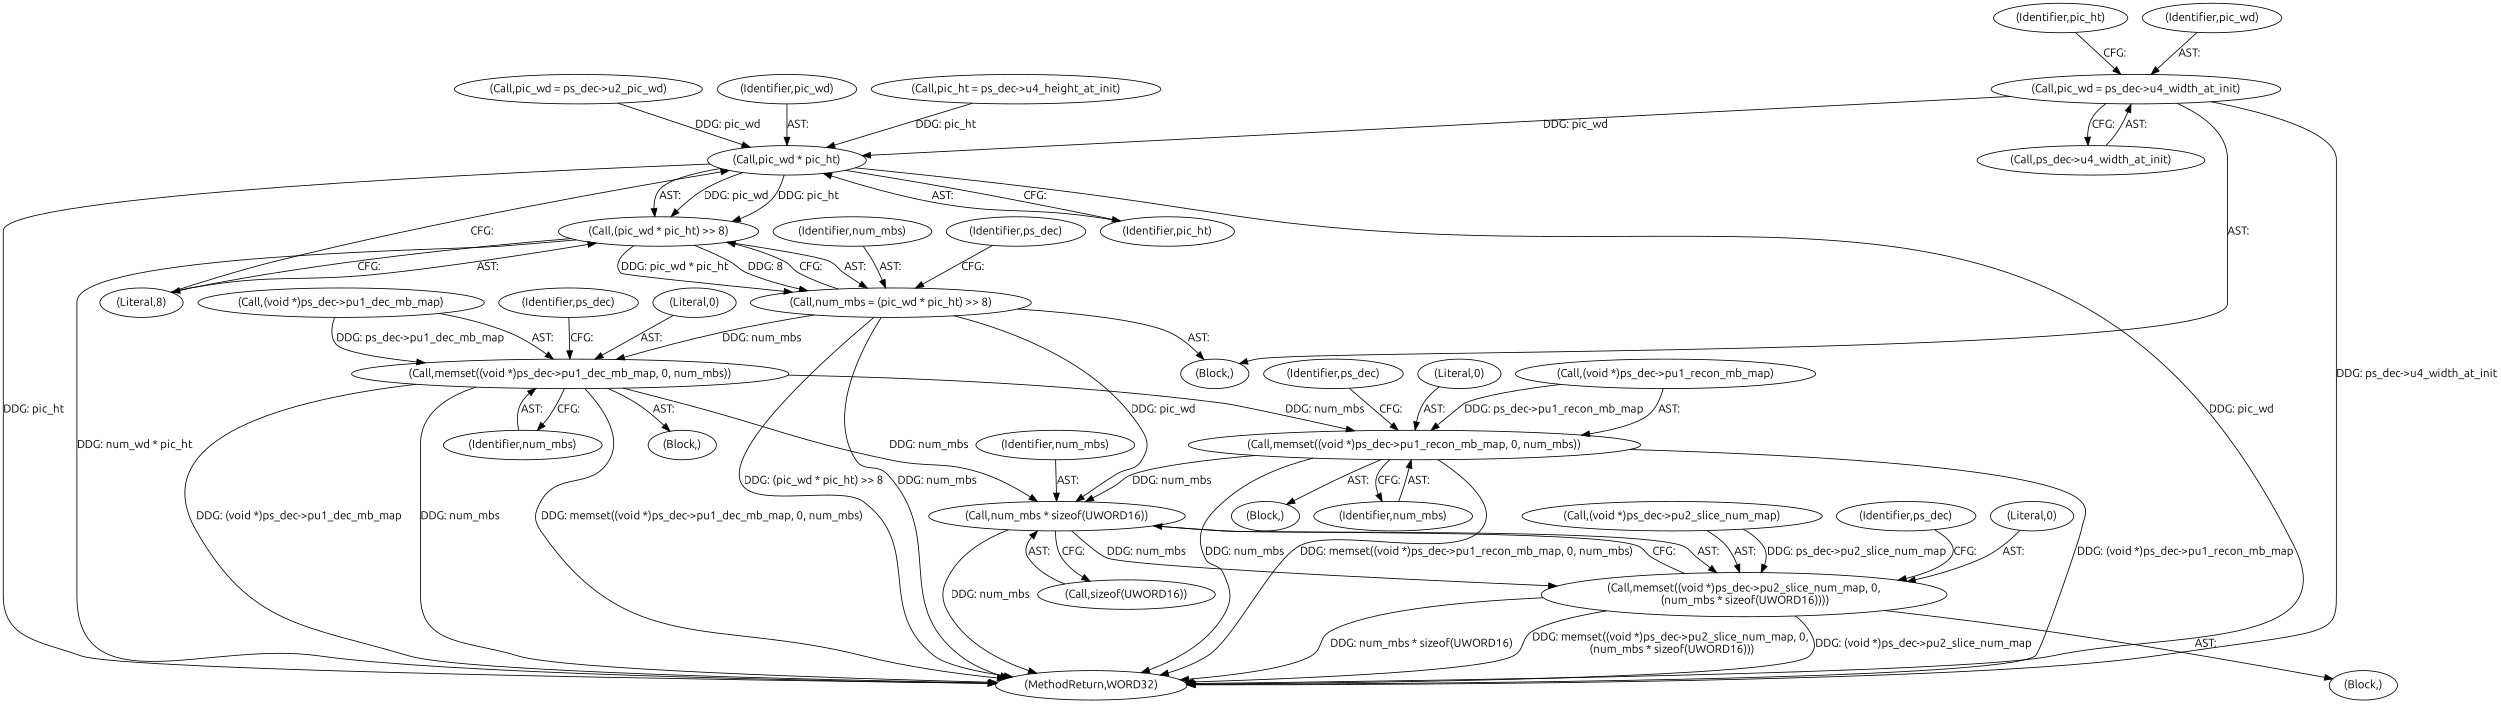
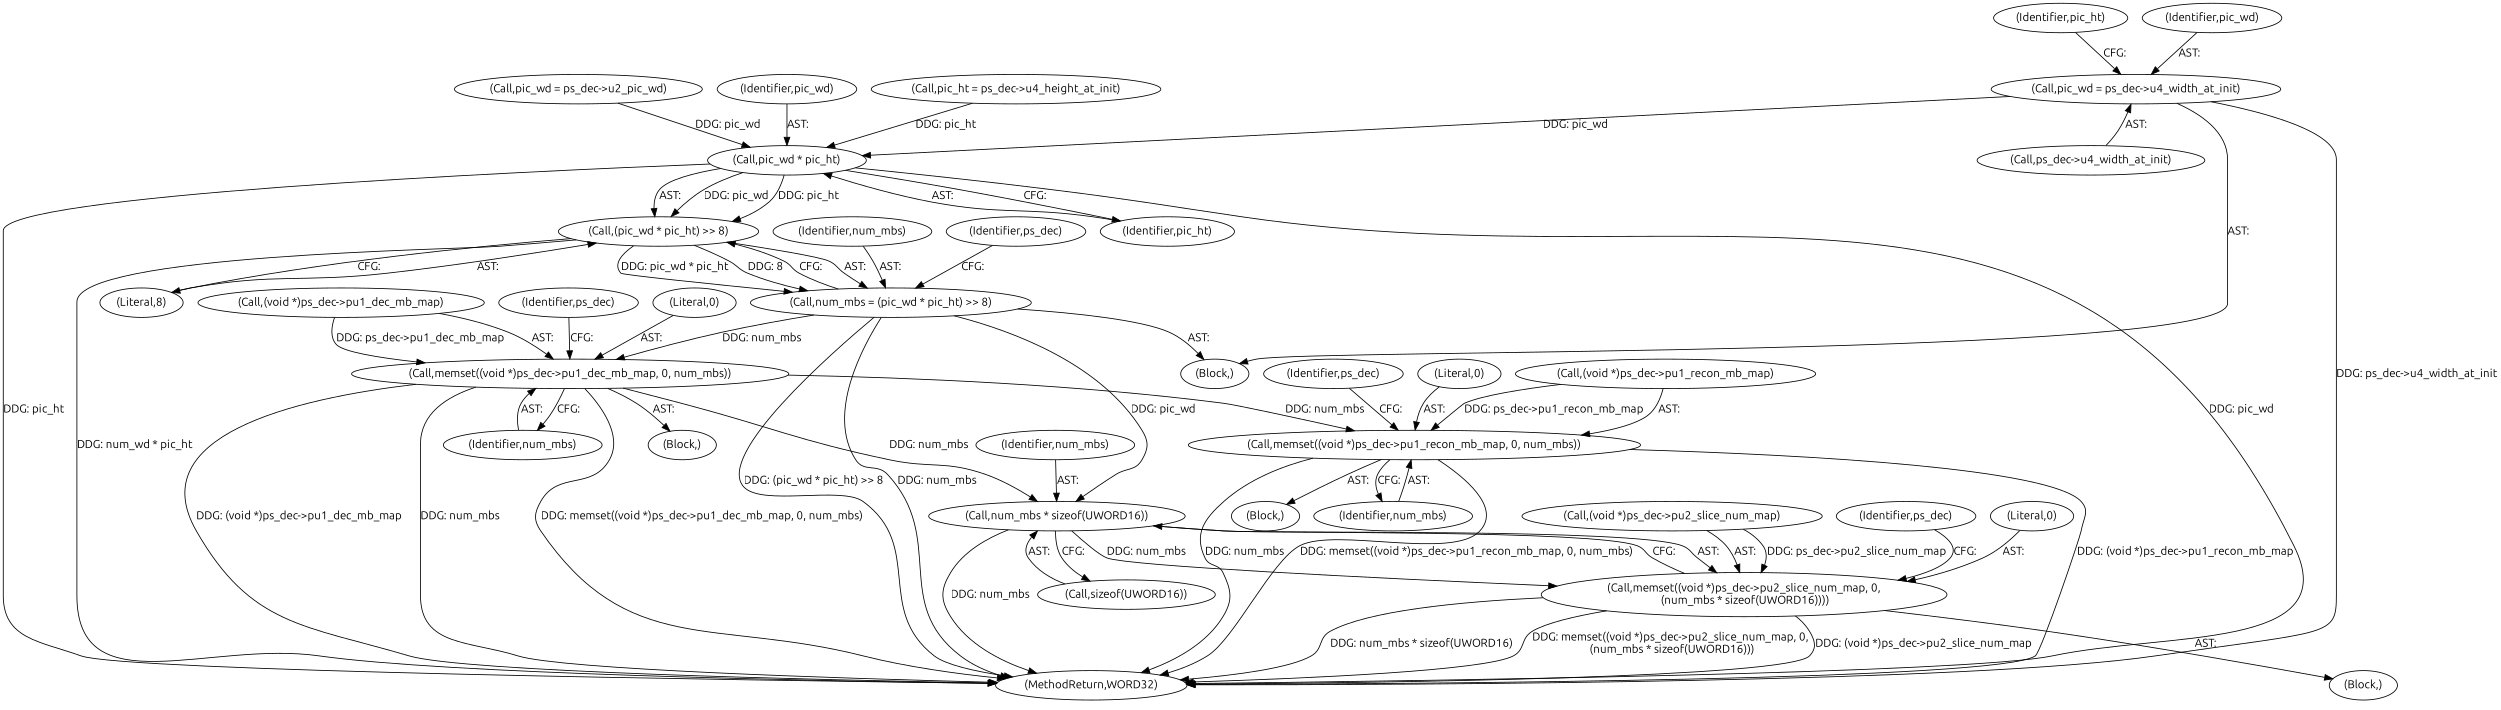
edge "(Call,pic_wd = ps_dec->u4_width_at_init)" -> "(Call,ps_dec->u4_width_at_init)": removed, label "CFG:"
edge "(Literal,8)" -> "(Call,pic_wd * pic_ht)": removed, label "CFG:"
edge "(Call,memset((void *)ps_dec->pu1_recon_mb_map, 0, num_mbs))" -> "(Call,num_mbs * sizeof(UWORD16))": removed, label "DDG: num_mbs"
